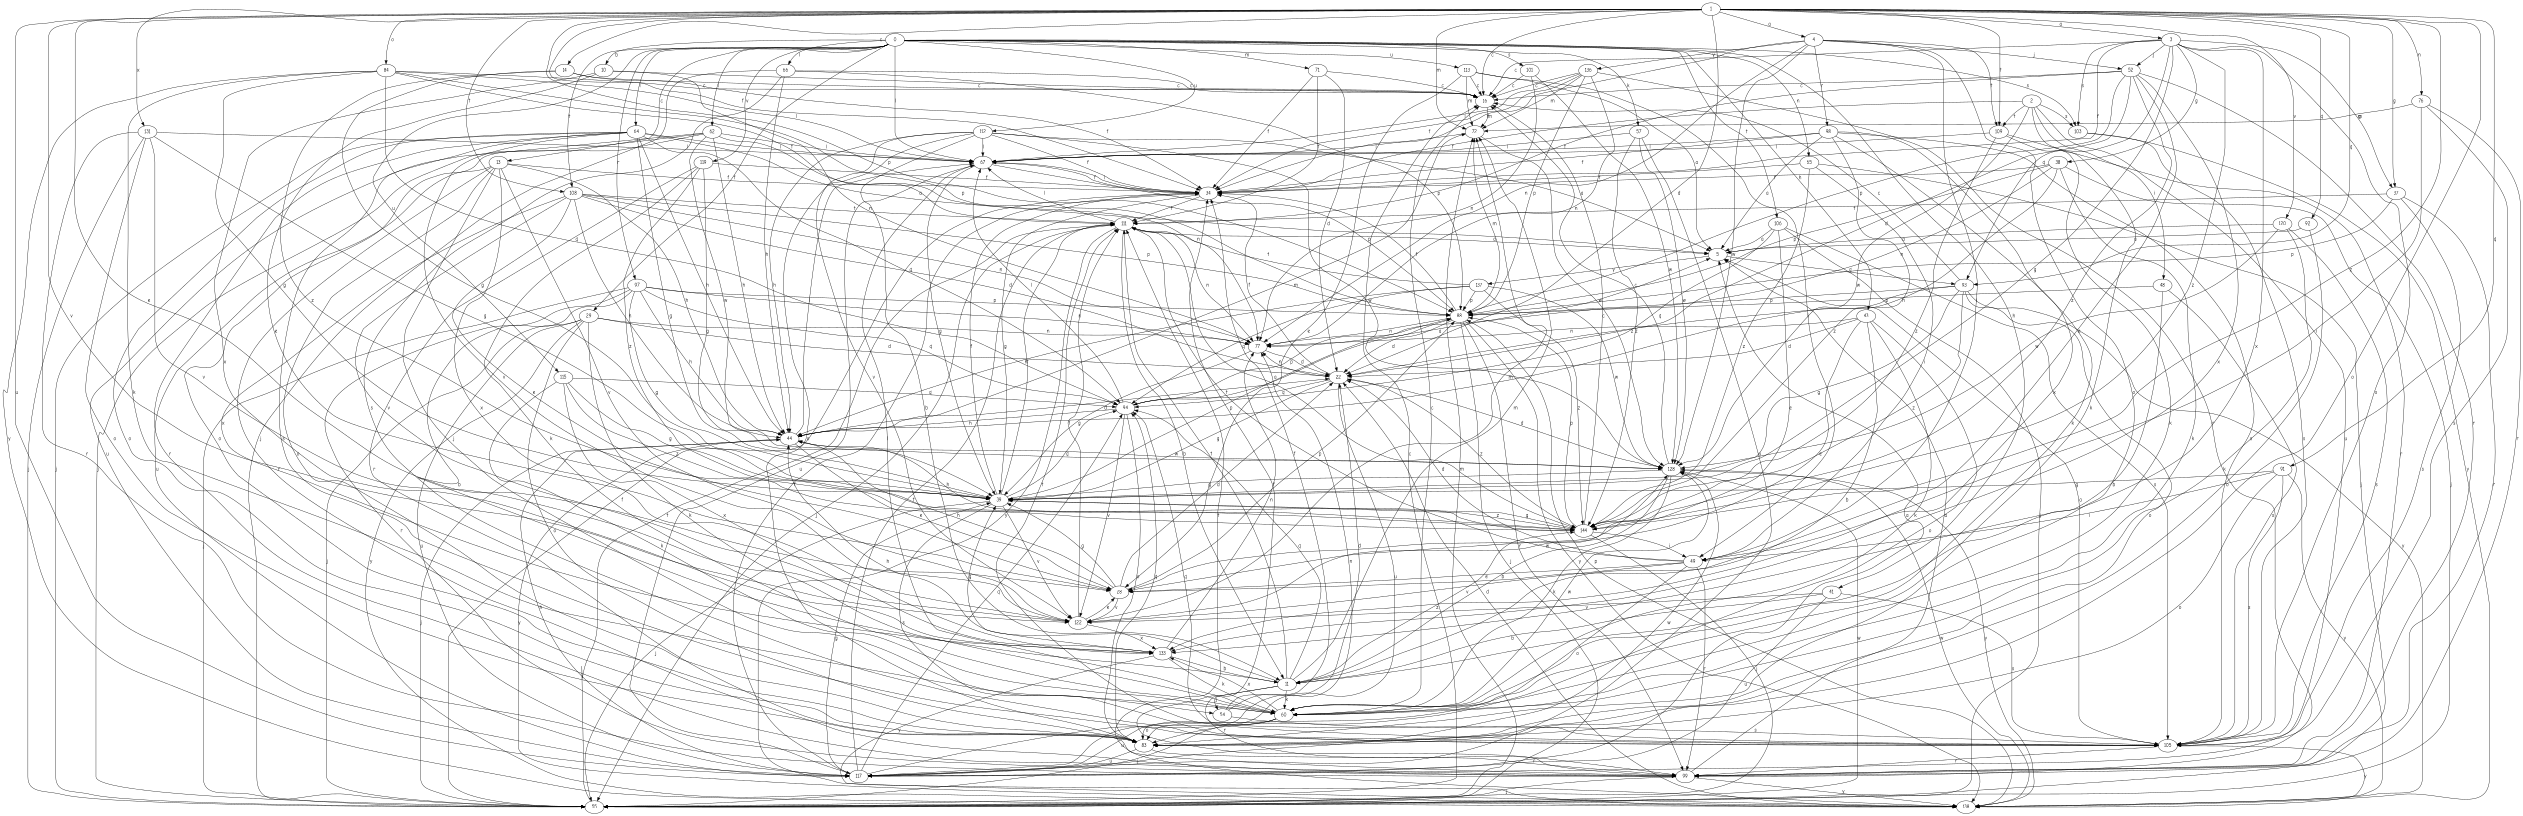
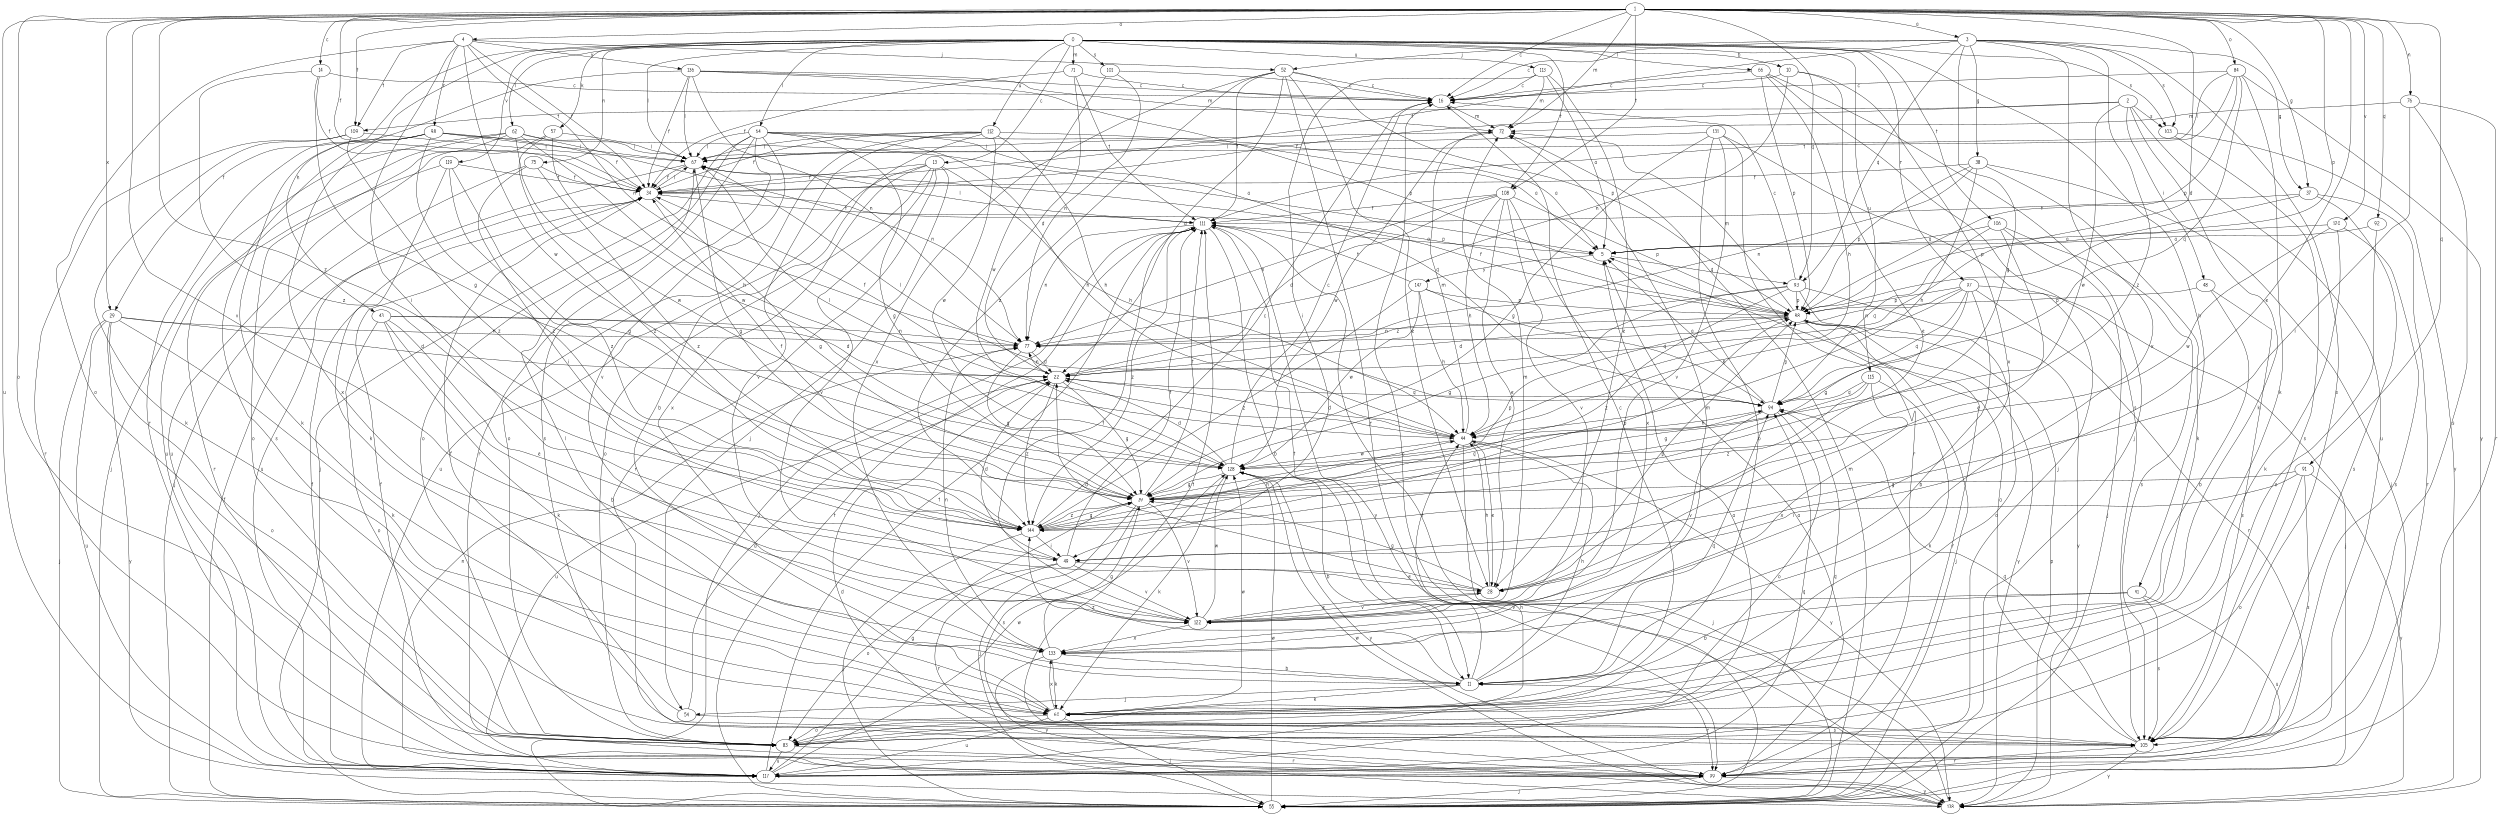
edge "1" -> "131": now "1" -> "29"
node "65": label "65" -> "75"
node "137": label "137" -> "147"
edge "111" -> "144": label "a" -> "z"
edge "84" -> "39": removed, label "g"
